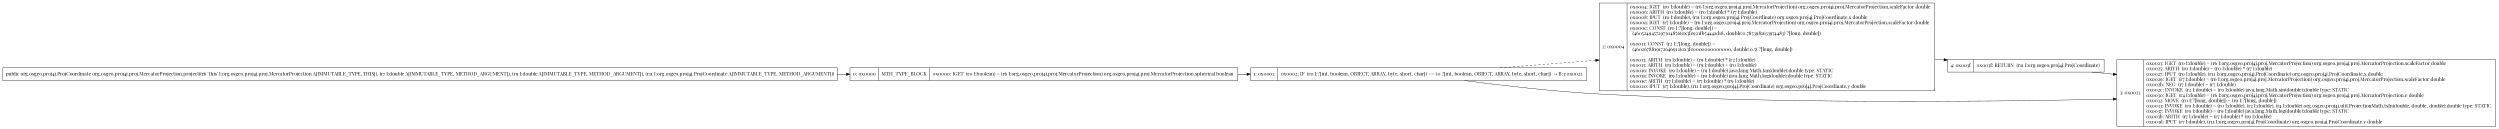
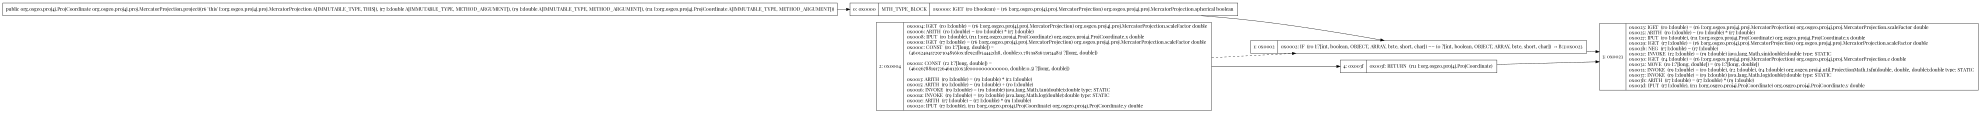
edge "1: 0x0002" -> "2: 0x0004": reversed
